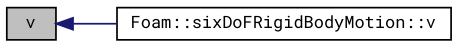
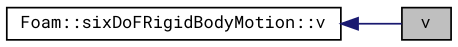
edge "Foam::sixDoFRigidBodyMotion::v" -> "v": reversed
